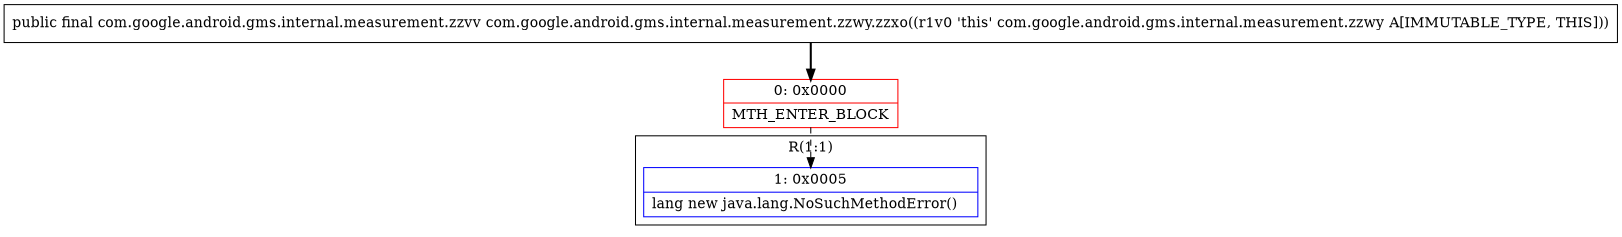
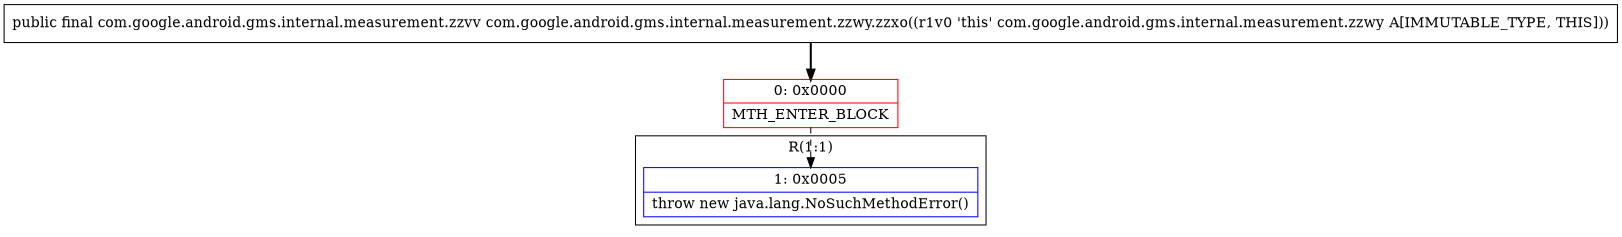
node "1: 0x0005": text "lang new java.lang.NoSuchMethodError()" -> "throw new java.lang.NoSuchMethodError()"
